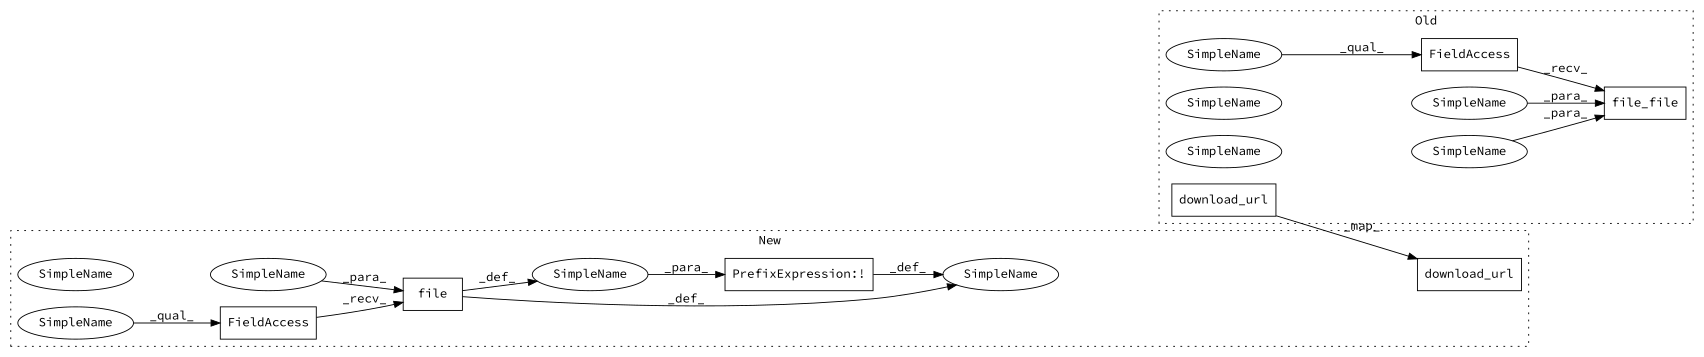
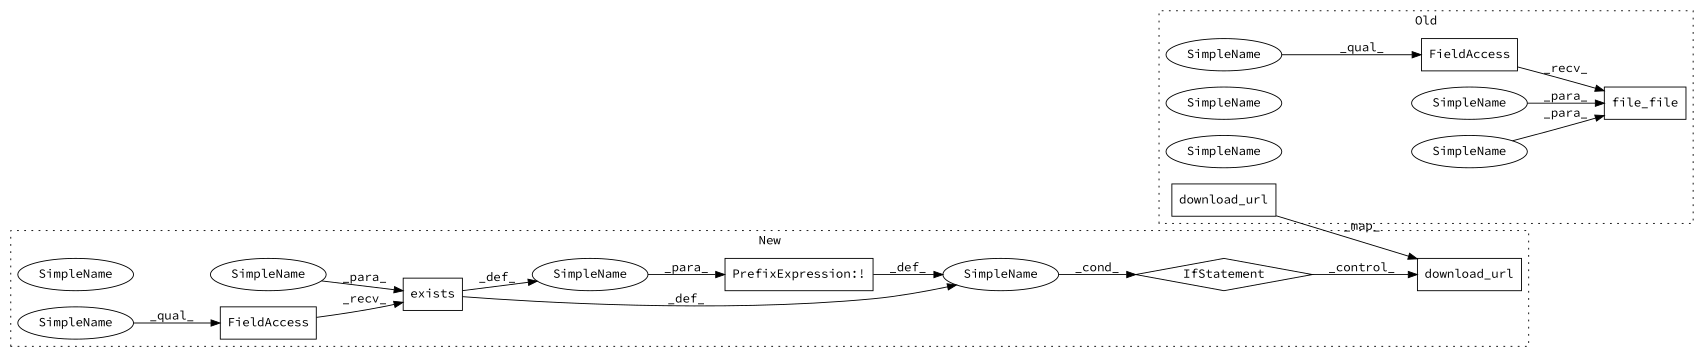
node "IfStatement": added
node "file": label "file" -> "exists"
